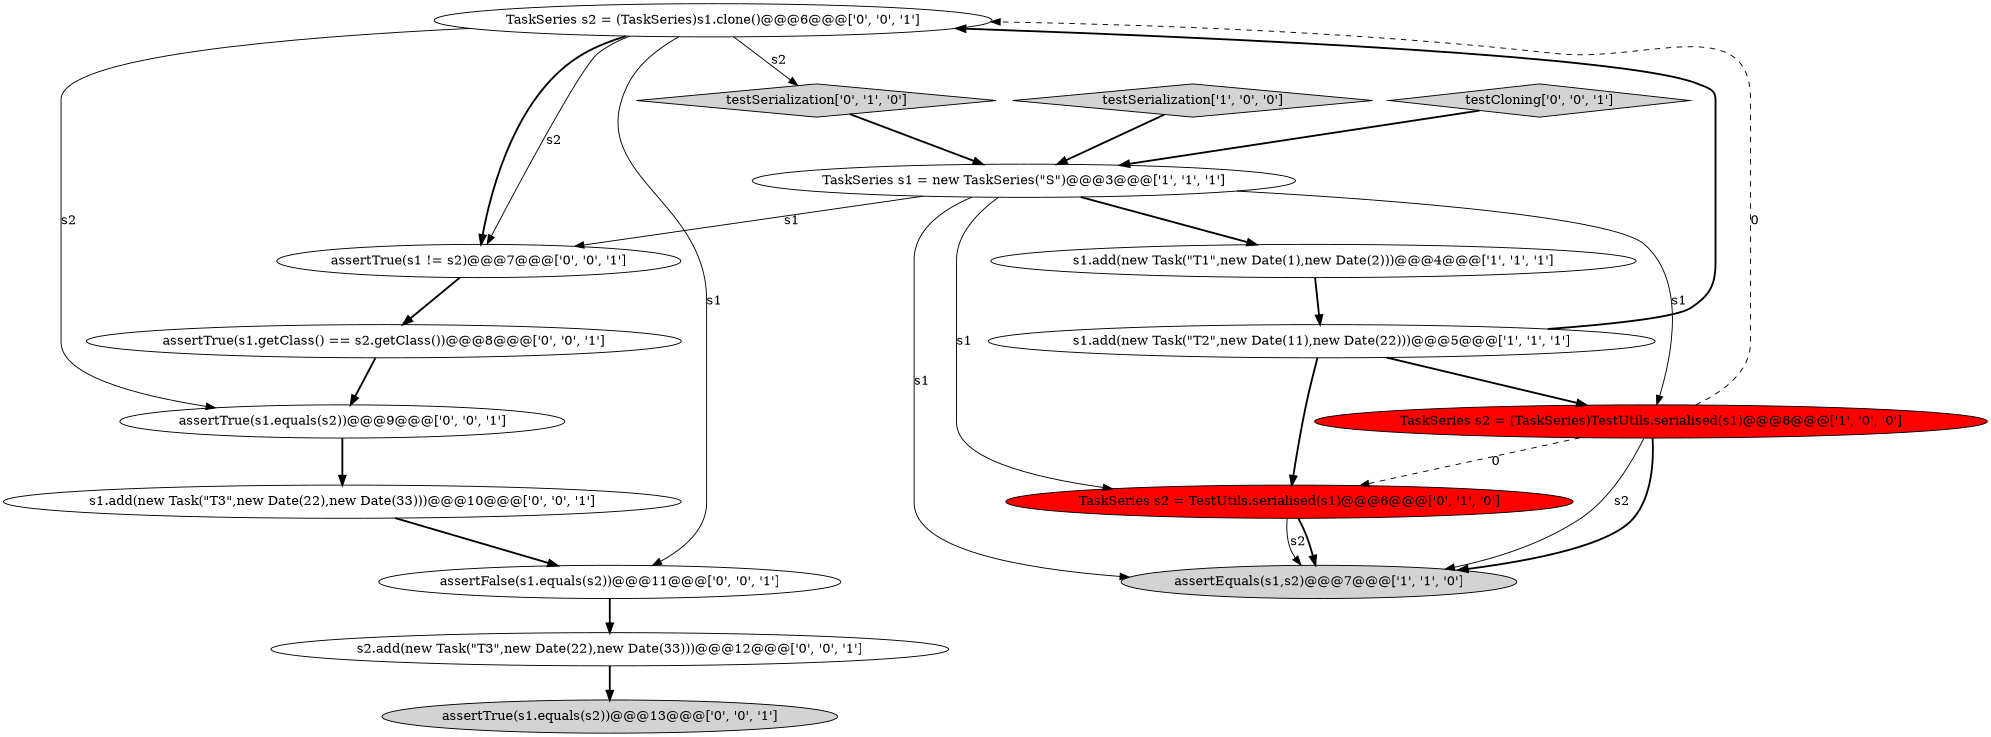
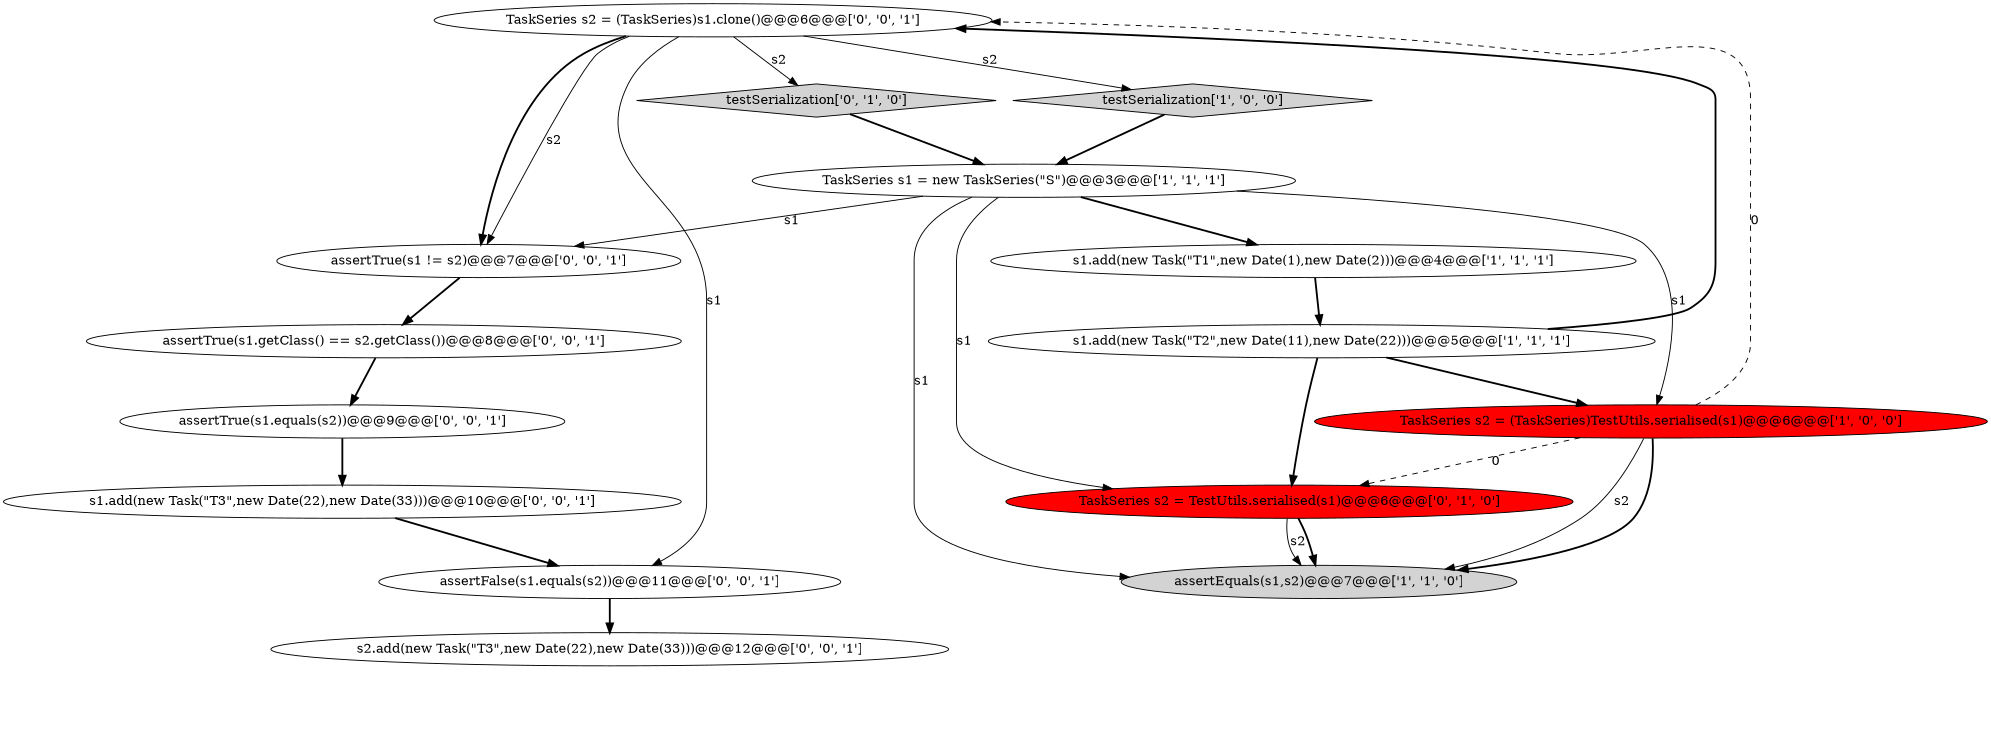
edge "TaskSeries s2 = (TaskSeries)s1.clone()@@@6@@@['0', '0', '1']" -> "assertTrue(s1.equals(s2))@@@9@@@['0', '0', '1']": now "TaskSeries s2 = (TaskSeries)s1.clone()@@@6@@@['0', '0', '1']" -> "testSerialization['1', '0', '0']"
node "testCloning['0', '0', '1']": removed
node "assertTrue(s1.equals(s2))@@@13@@@['0', '0', '1']": removed
